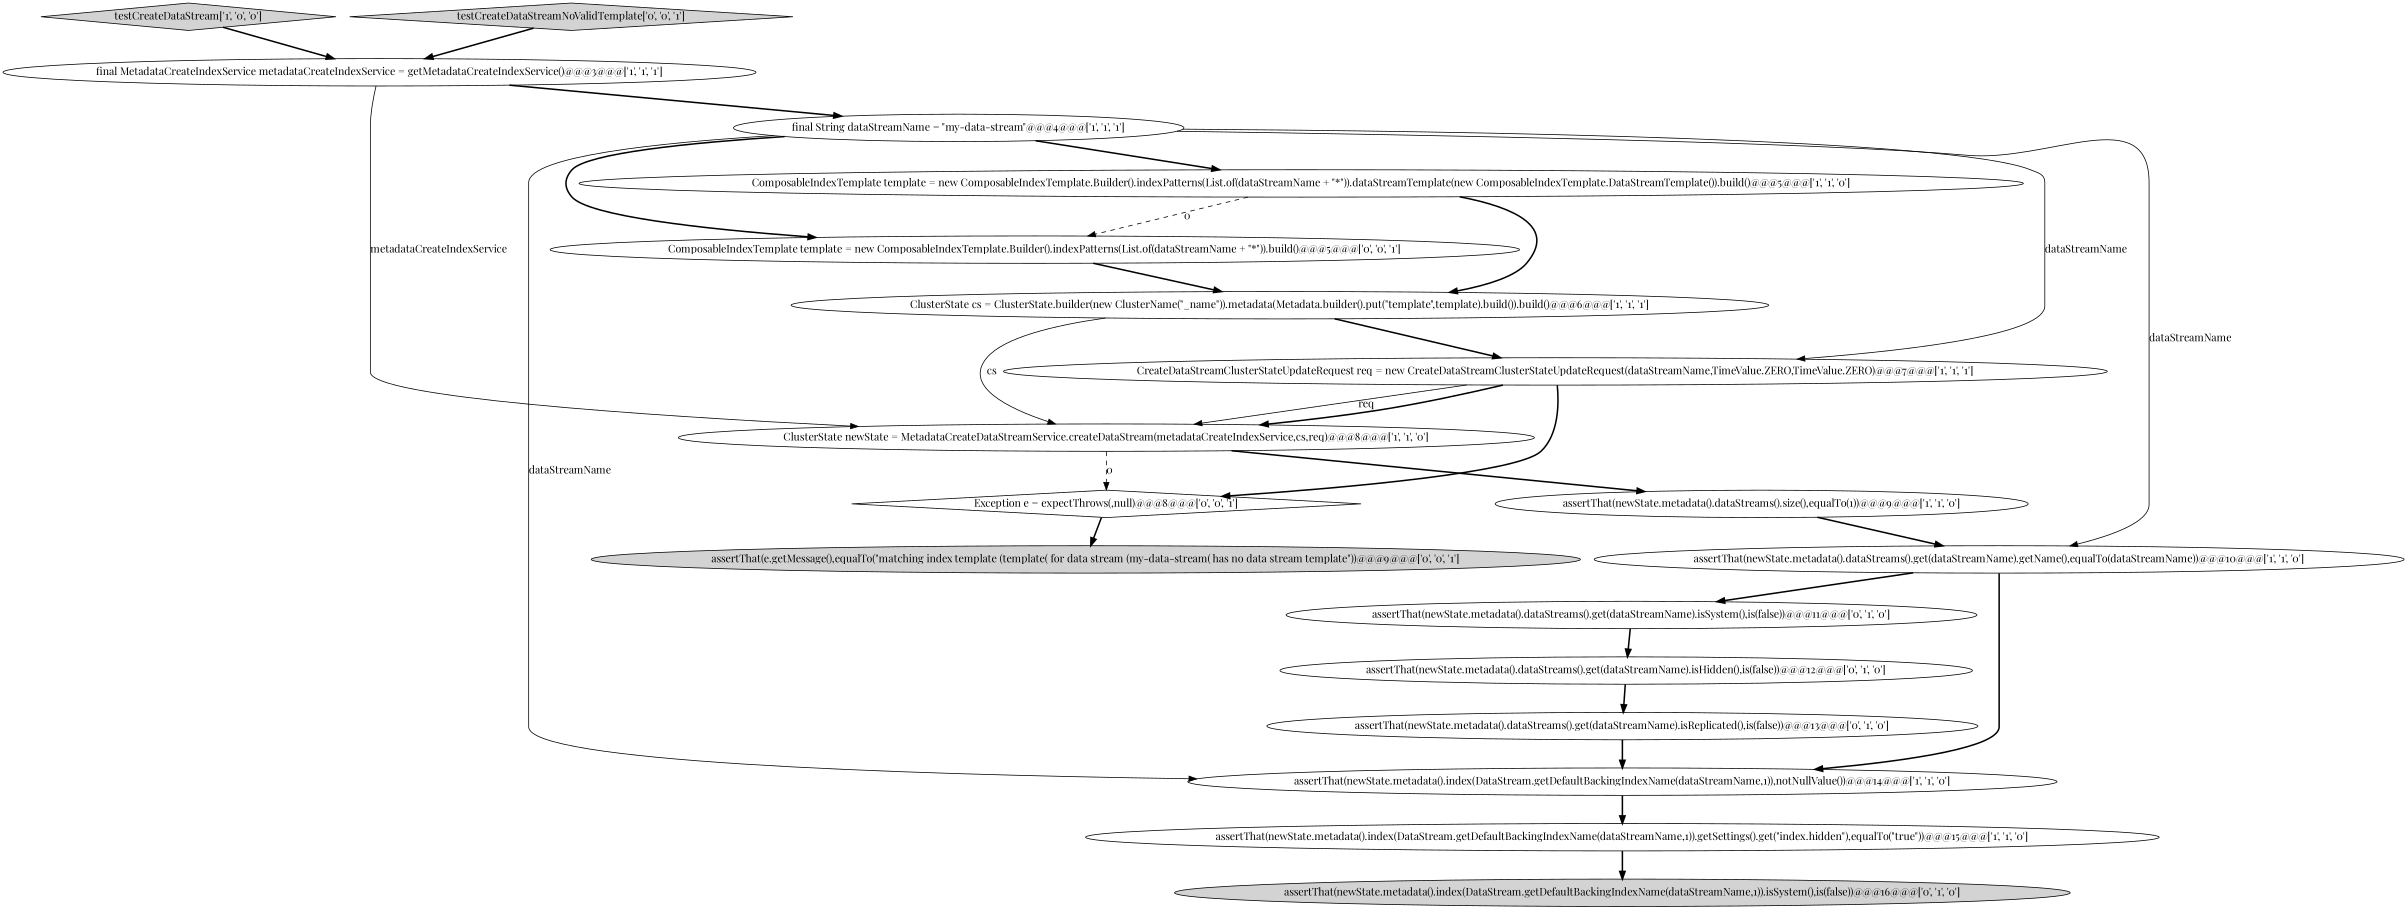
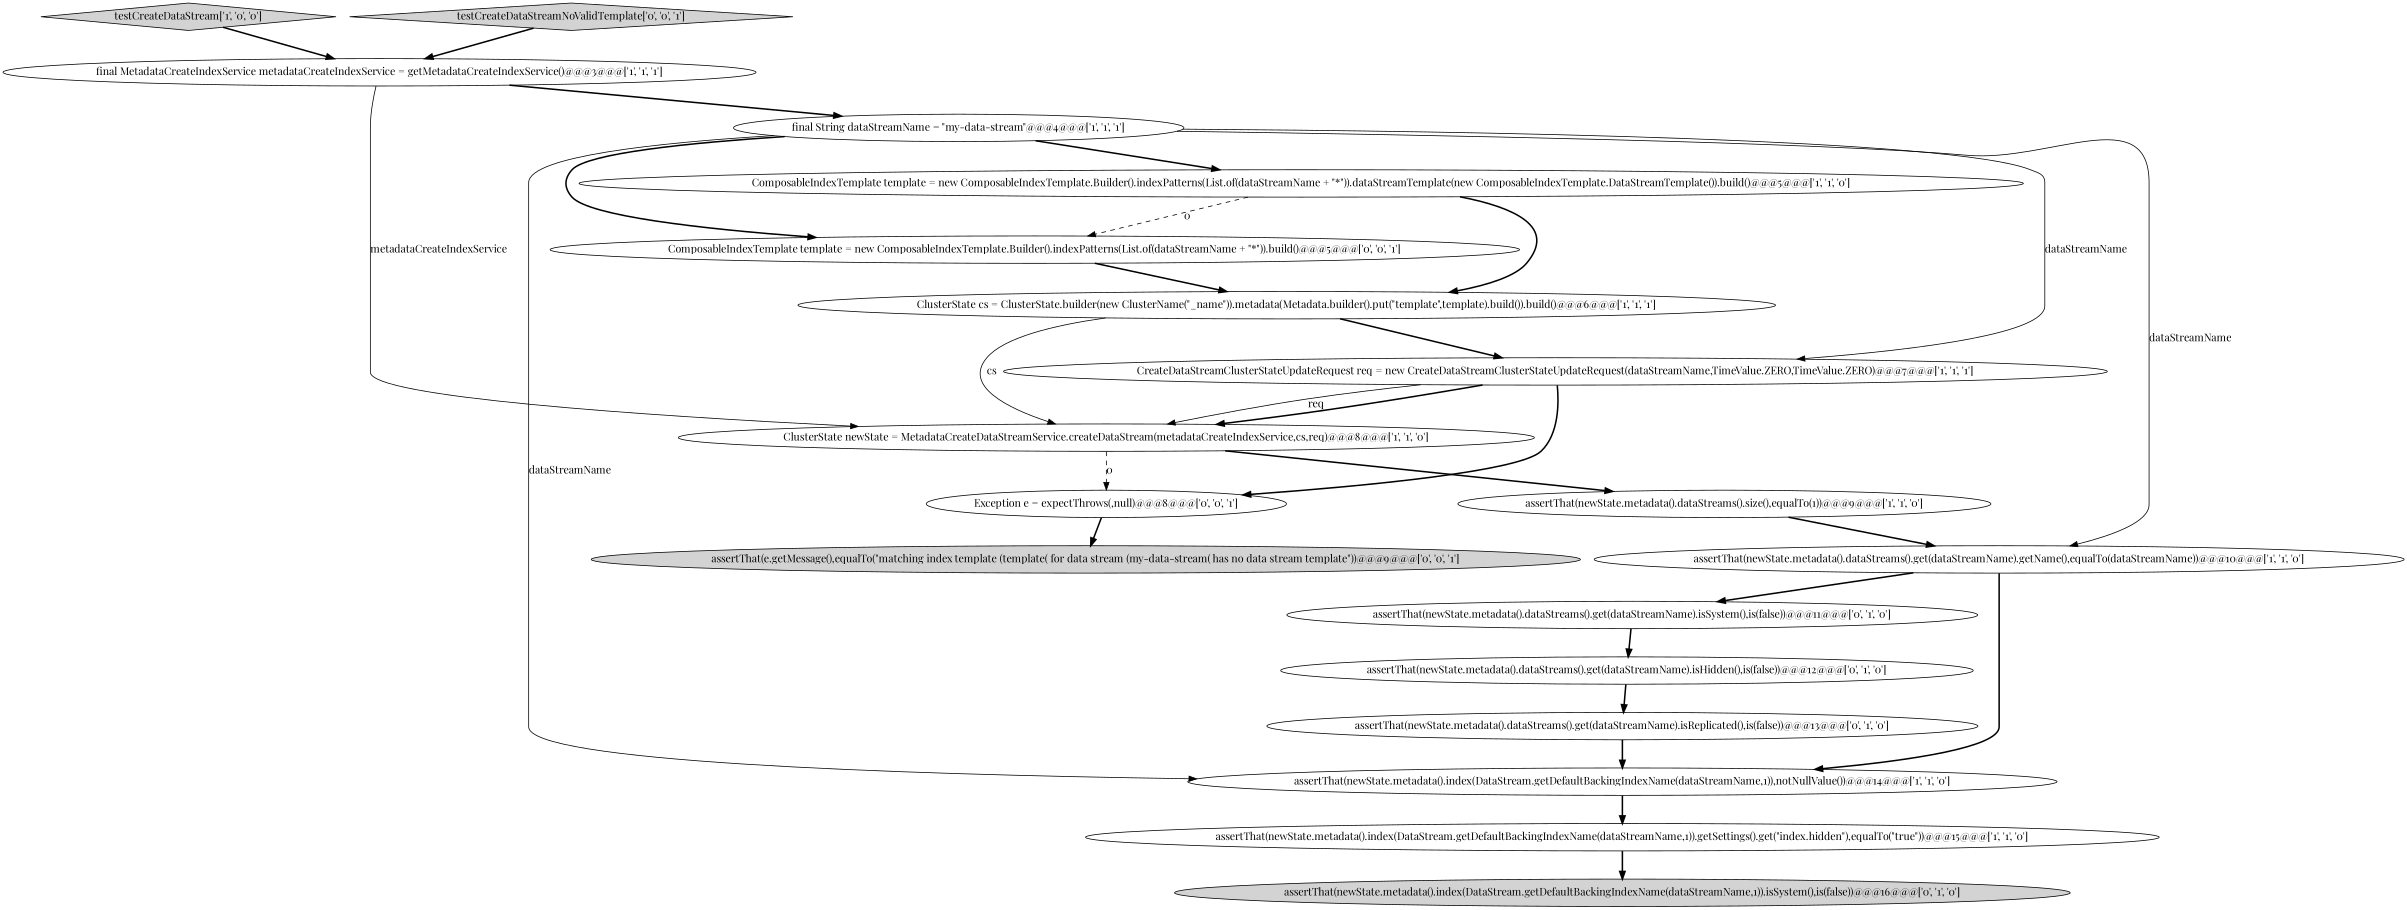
node "Exception e = expectThrows(,null)@@@8@@@['0', '0', '1']": shape diamond -> ellipse
